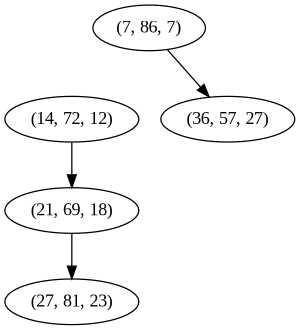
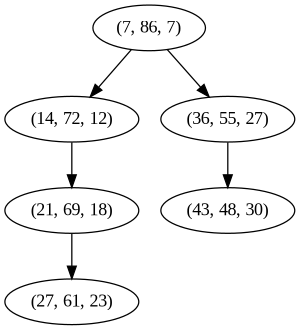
edge "(7, 86, 7)" -> "(14, 72, 12)": added
node "(36, 57, 27)": label "(36, 57, 27)" -> "(36, 55, 27)"
node "(43, 48, 30)": added
node "(27, 81, 23)": label "(27, 81, 23)" -> "(27, 61, 23)"
